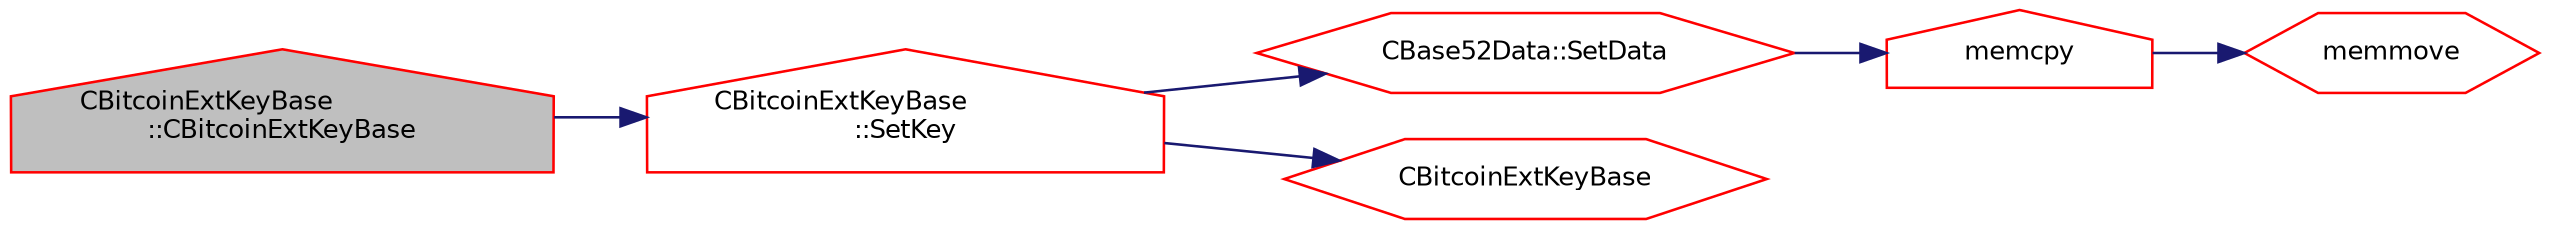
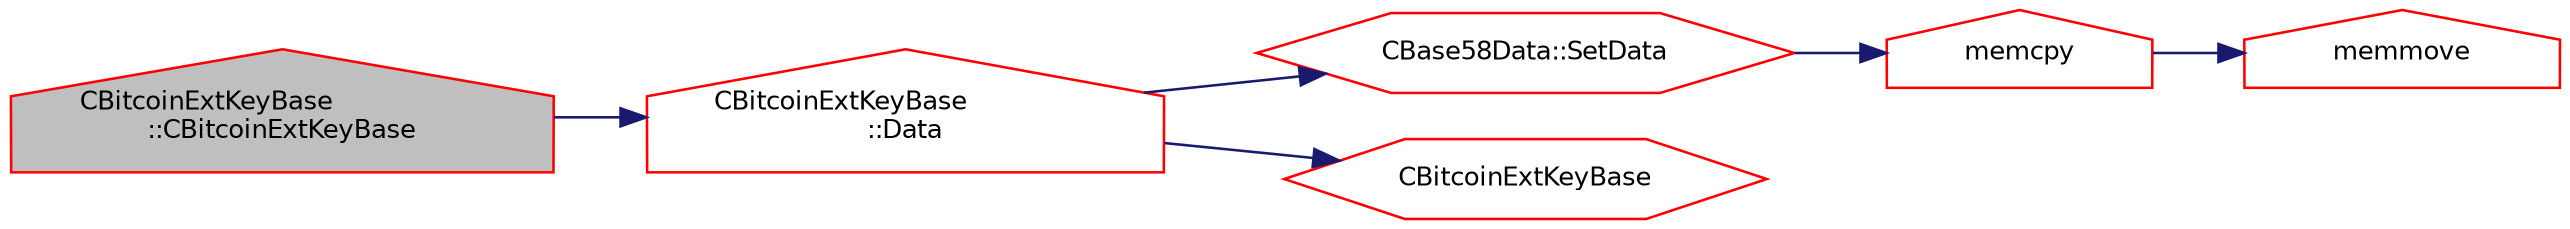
node "CBase52Data::SetData": label "CBase52Data::SetData" -> "CBase58Data::SetData"
node "memmove": shape hexagon -> house
node "CBitcoinExtKeyBase ::SetKey": label "CBitcoinExtKeyBase ::SetKey" -> "CBitcoinExtKeyBase ::Data"
